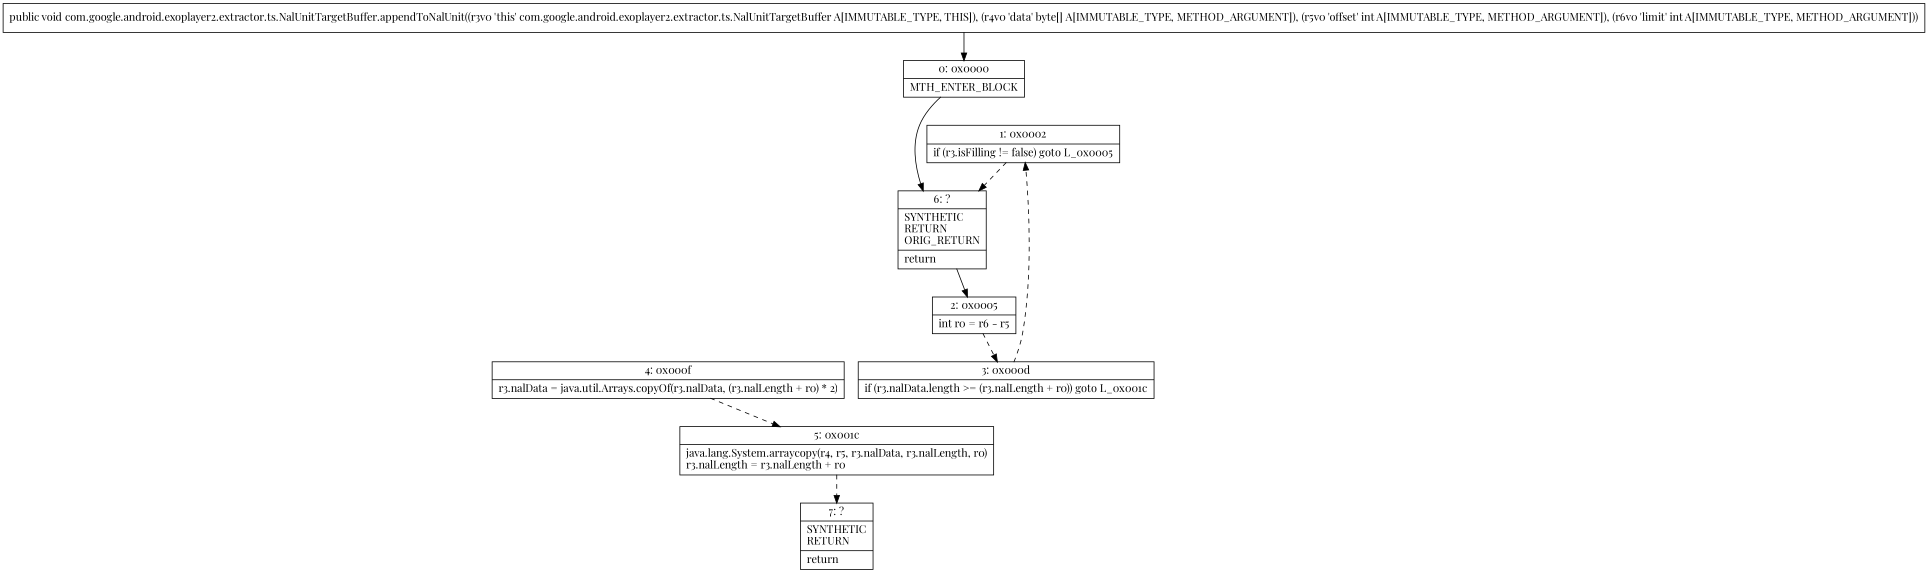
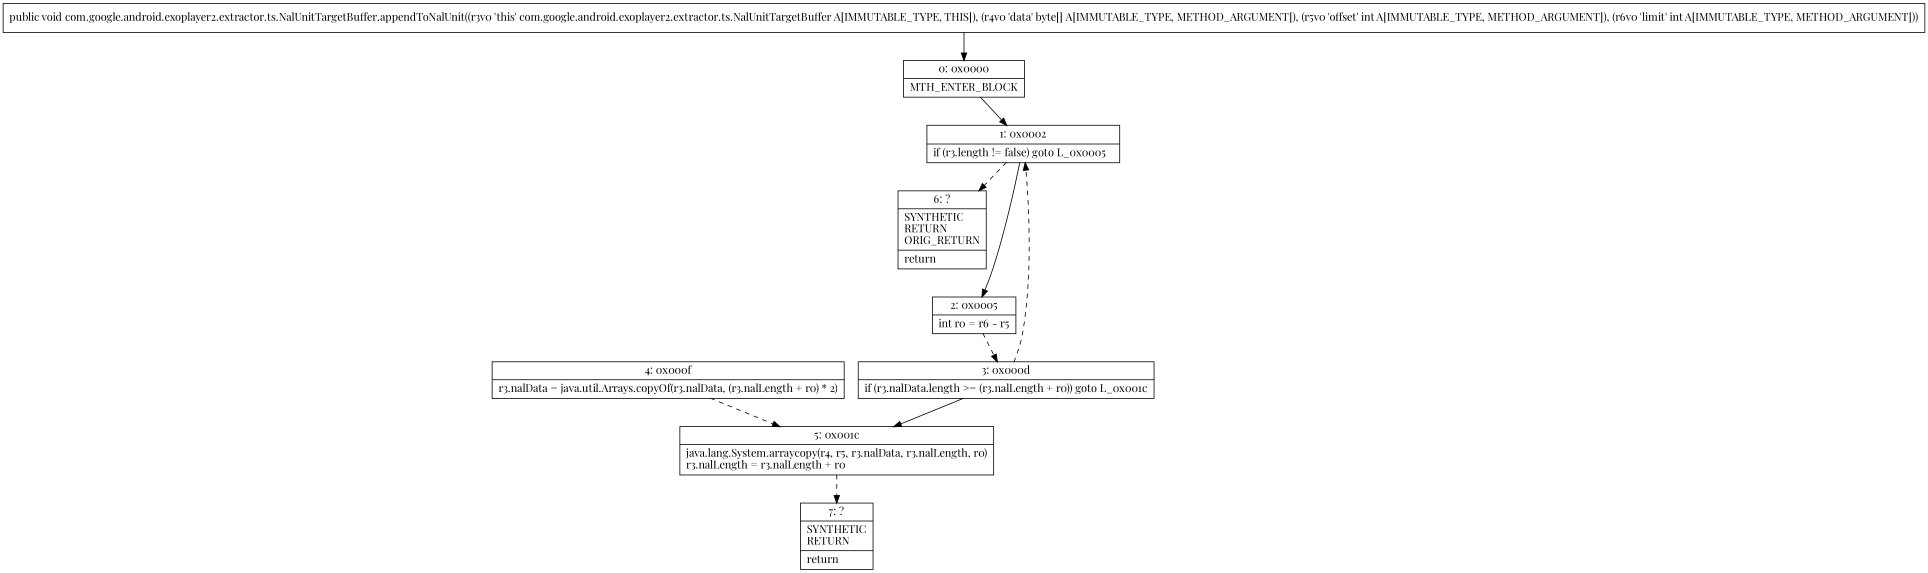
edge "0: 0x0000" -> "6: ?": now "0: 0x0000" -> "1: 0x0002"
node "1: 0x0002": text "if (r3.isFilling != false) goto L_0x0005" -> "if (r3.length != false) goto L_0x0005"
edge "6: ?" -> "2: 0x0005": now "1: 0x0002" -> "2: 0x0005"
edge "3: 0x000d" -> "5: 0x001c": added
